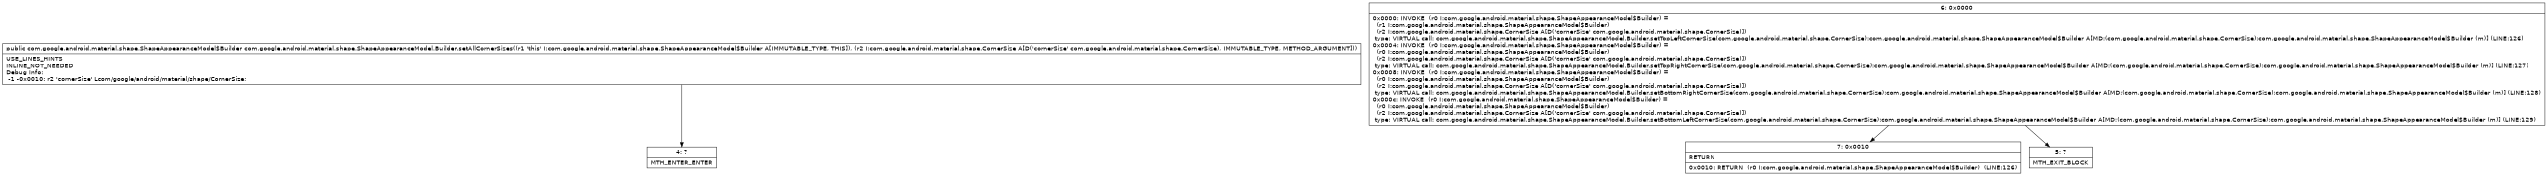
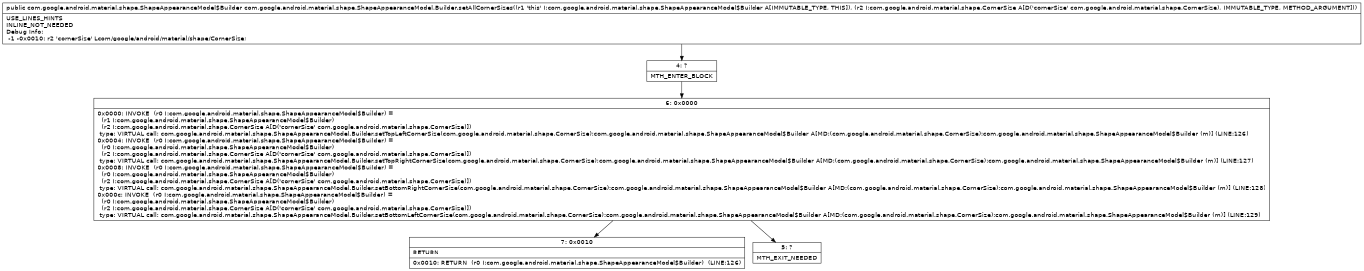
edge "4: ?" -> "6: 0x0000": added
node "4: ?": text "MTH_ENTER_ENTER" -> "MTH_ENTER_BLOCK"
node "5: ?": text "MTH_EXIT_BLOCK" -> "MTH_EXIT_NEEDED"
